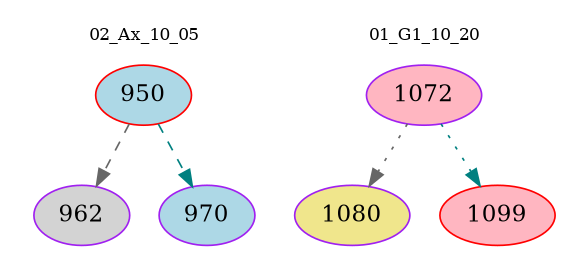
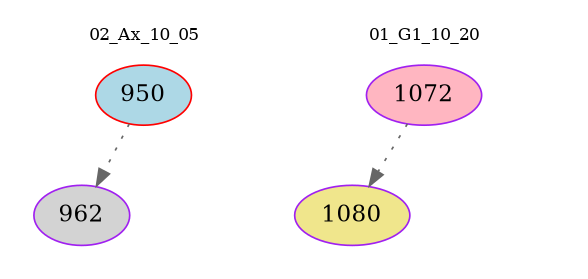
edge "950" -> "962": style dashed -> dotted
node "970": removed
node "1099": removed
